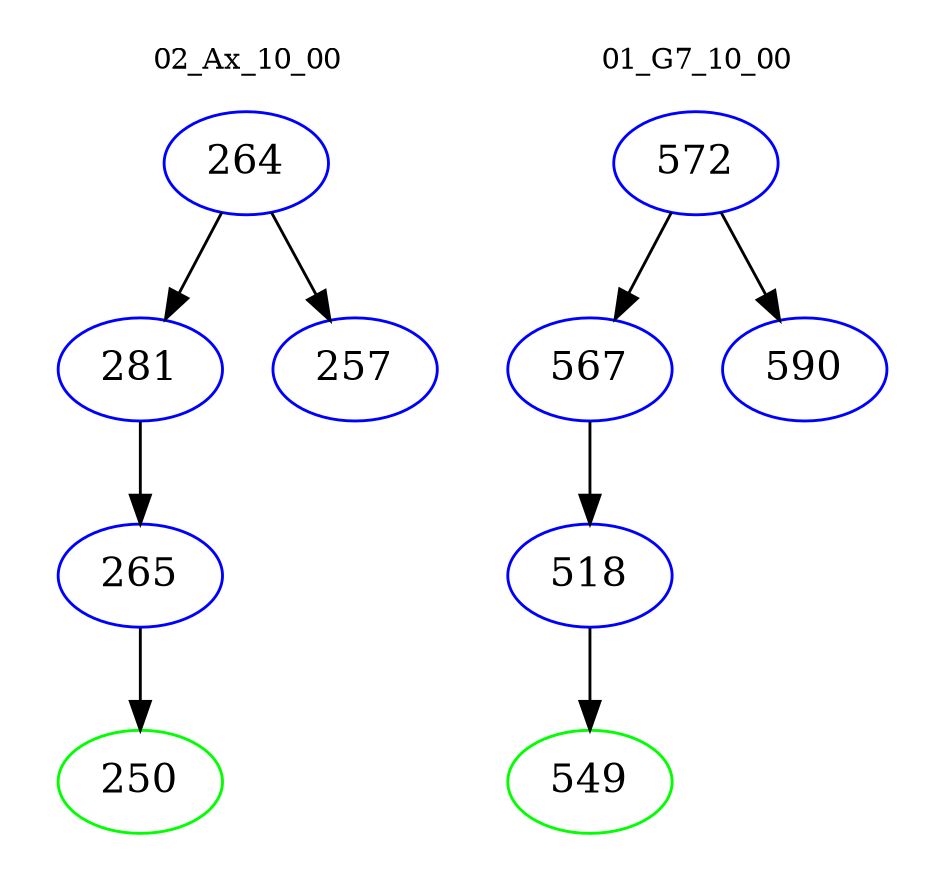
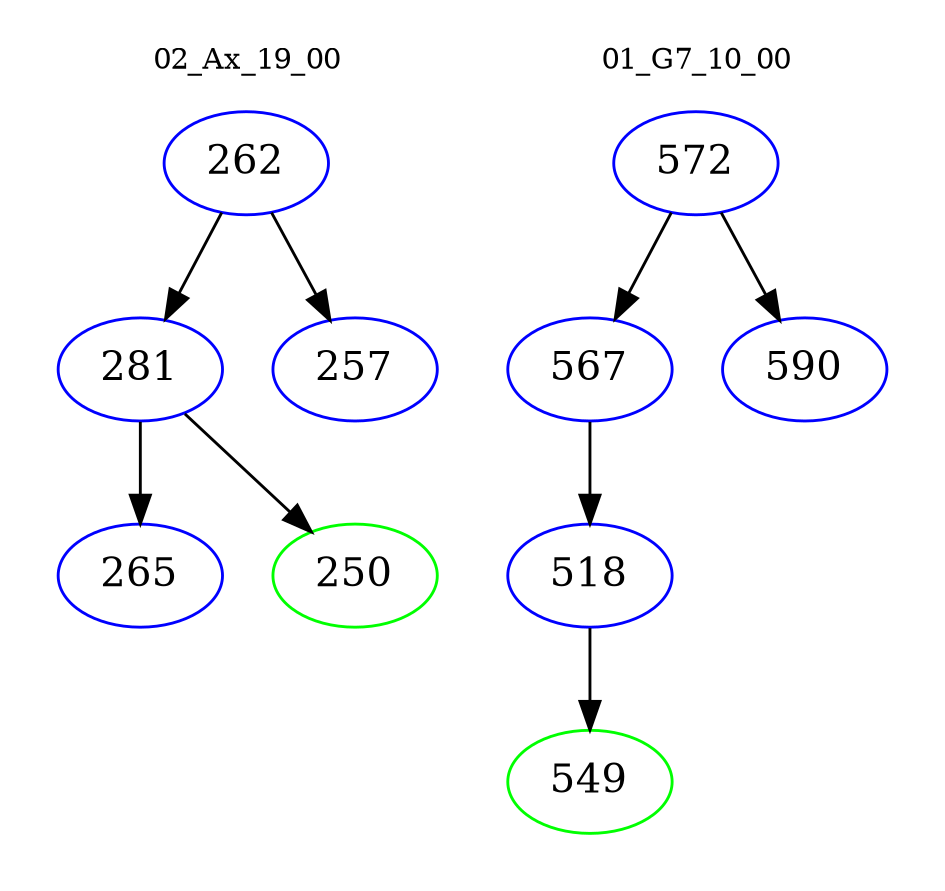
cluster "02_Ax_10_00": label "02_Ax_10_00" -> "02_Ax_19_00"
node "264": label "264" -> "262"
edge "265" -> "250": now "281" -> "250"
